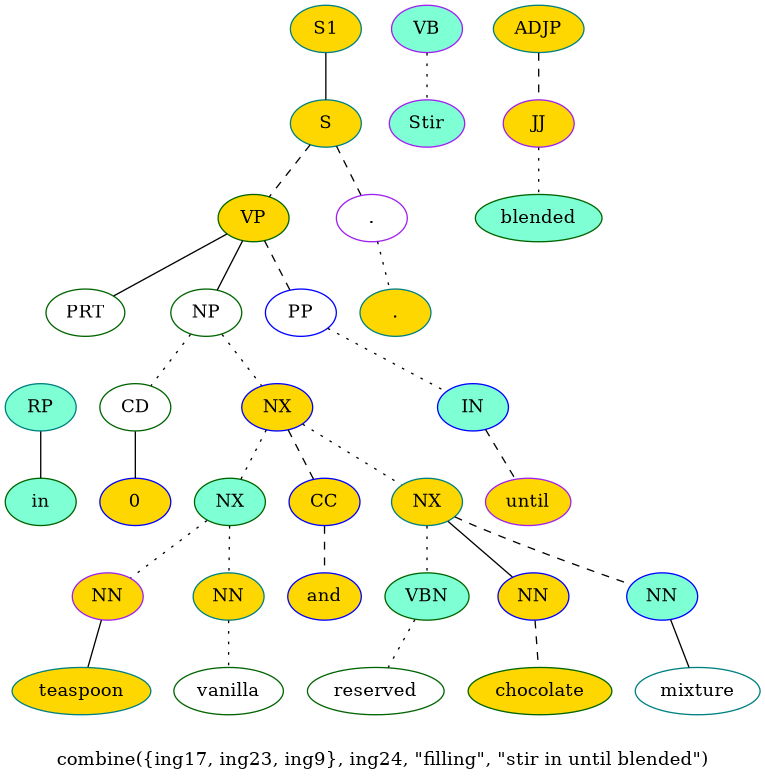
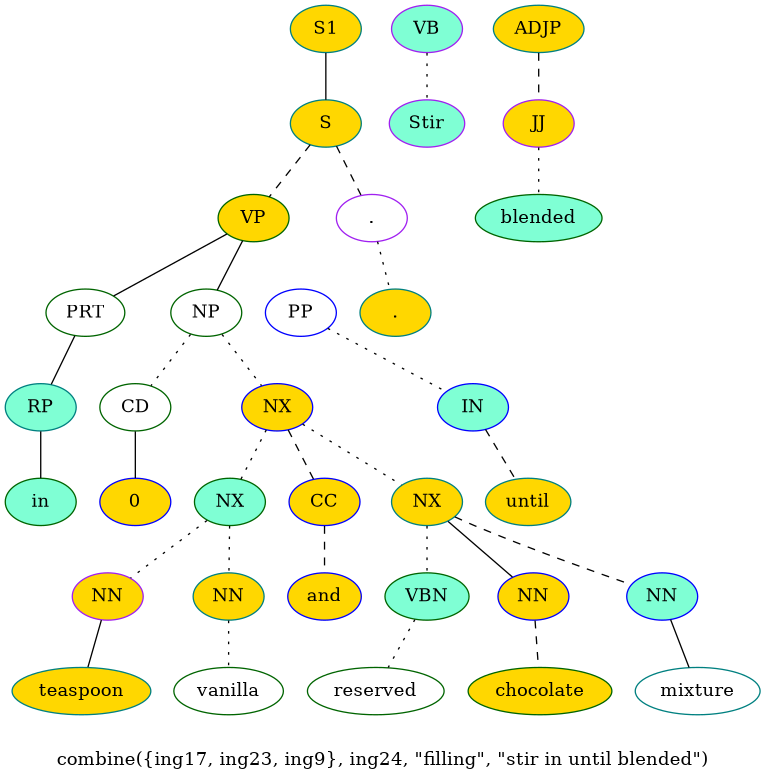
edge "VP" -- "PP": removed
edge "PRT" -- "RP": added
node "until": color purple -> teal
